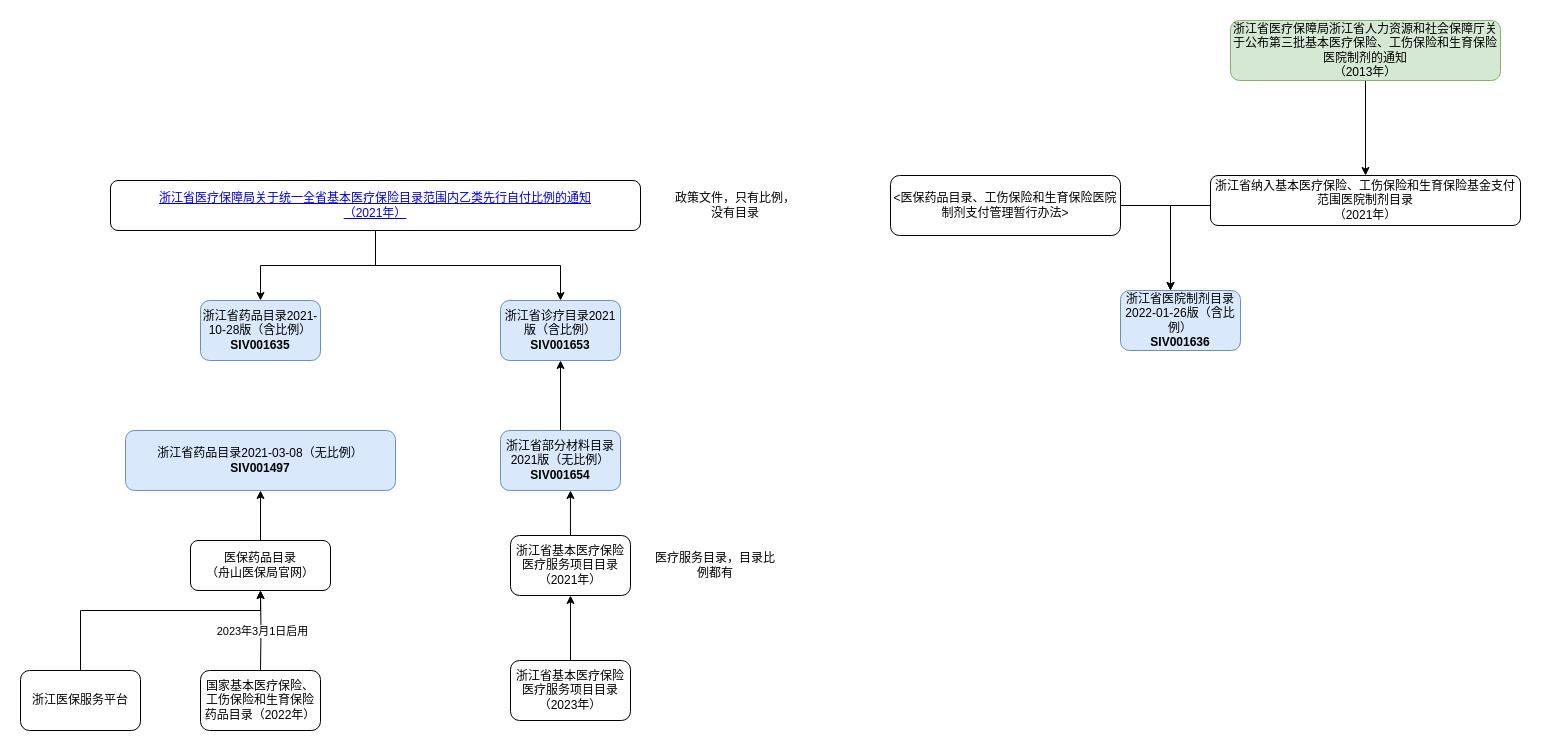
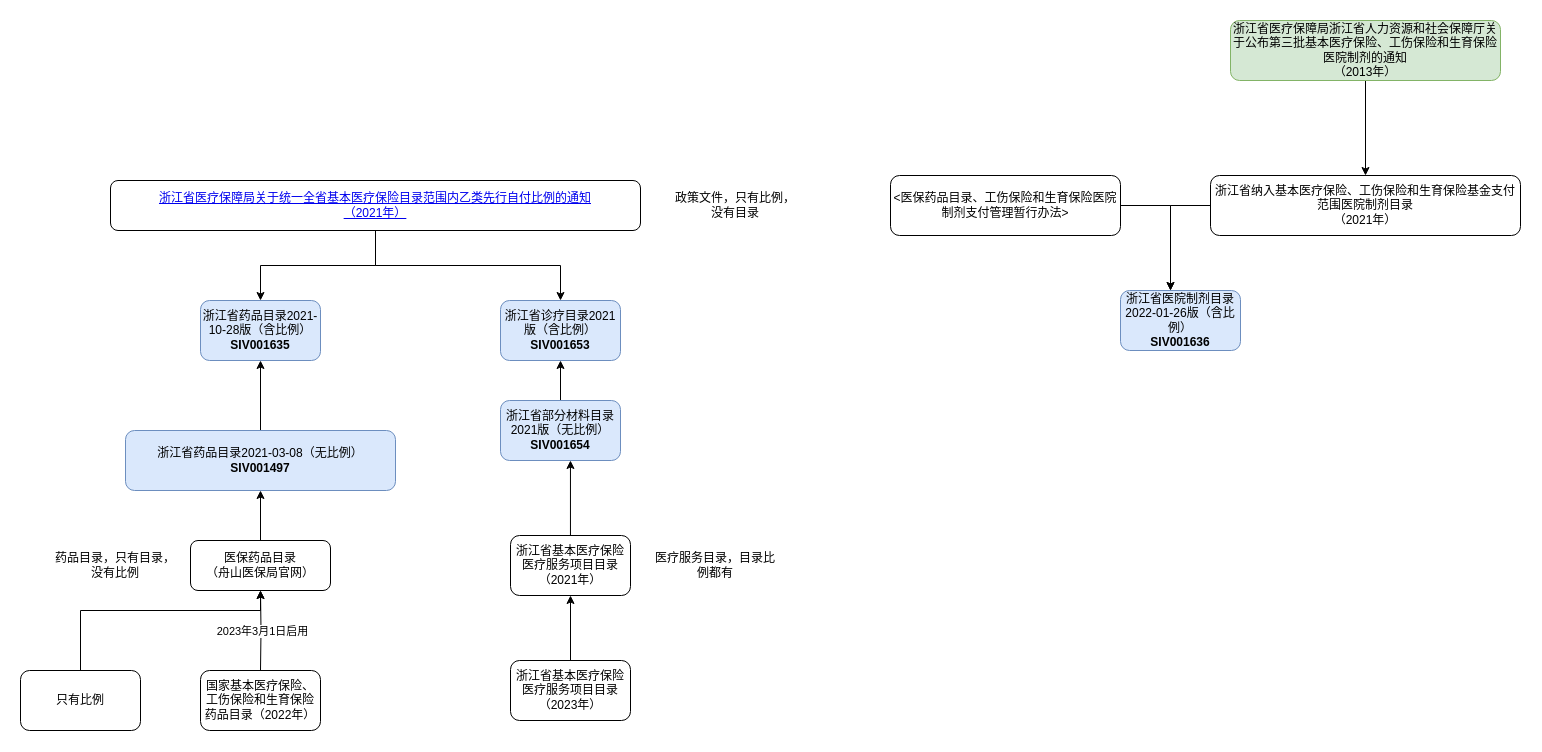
node "浙江省纳入基本医疗保险、工伤保险和生育保险基金支付范围医院制剂目录 （2021年）": size 310x50 -> 310x60
edge "浙江省药品目录2021-03-08（无比例） SIV001497" -> "浙江省药品目录2021-10-28版（含比例） SIV001635": added
node "浙江省部分材料目录2021版（无比例） SIV001654": moved (561, 461) -> (561, 431)
node "药品目录，只有目录，没有比例": added
node "浙江医保服务平台": label "浙江医保服务平台" -> "只有比例"
